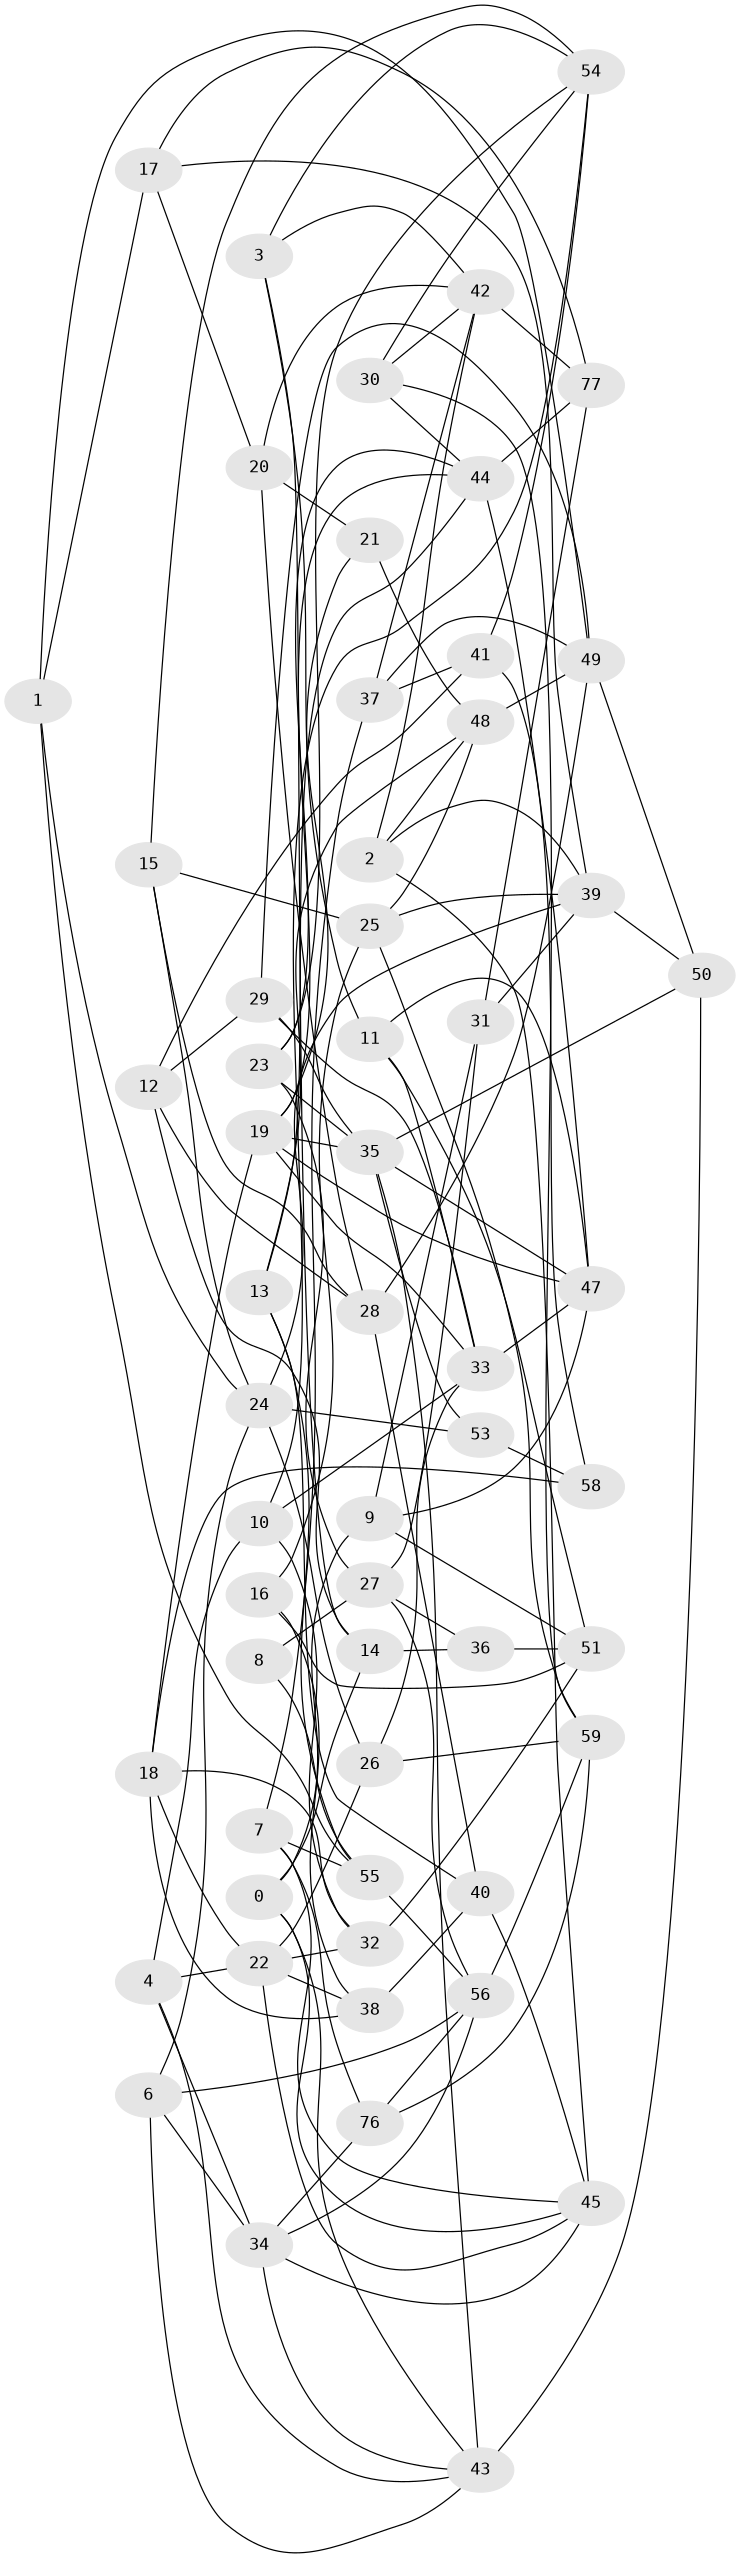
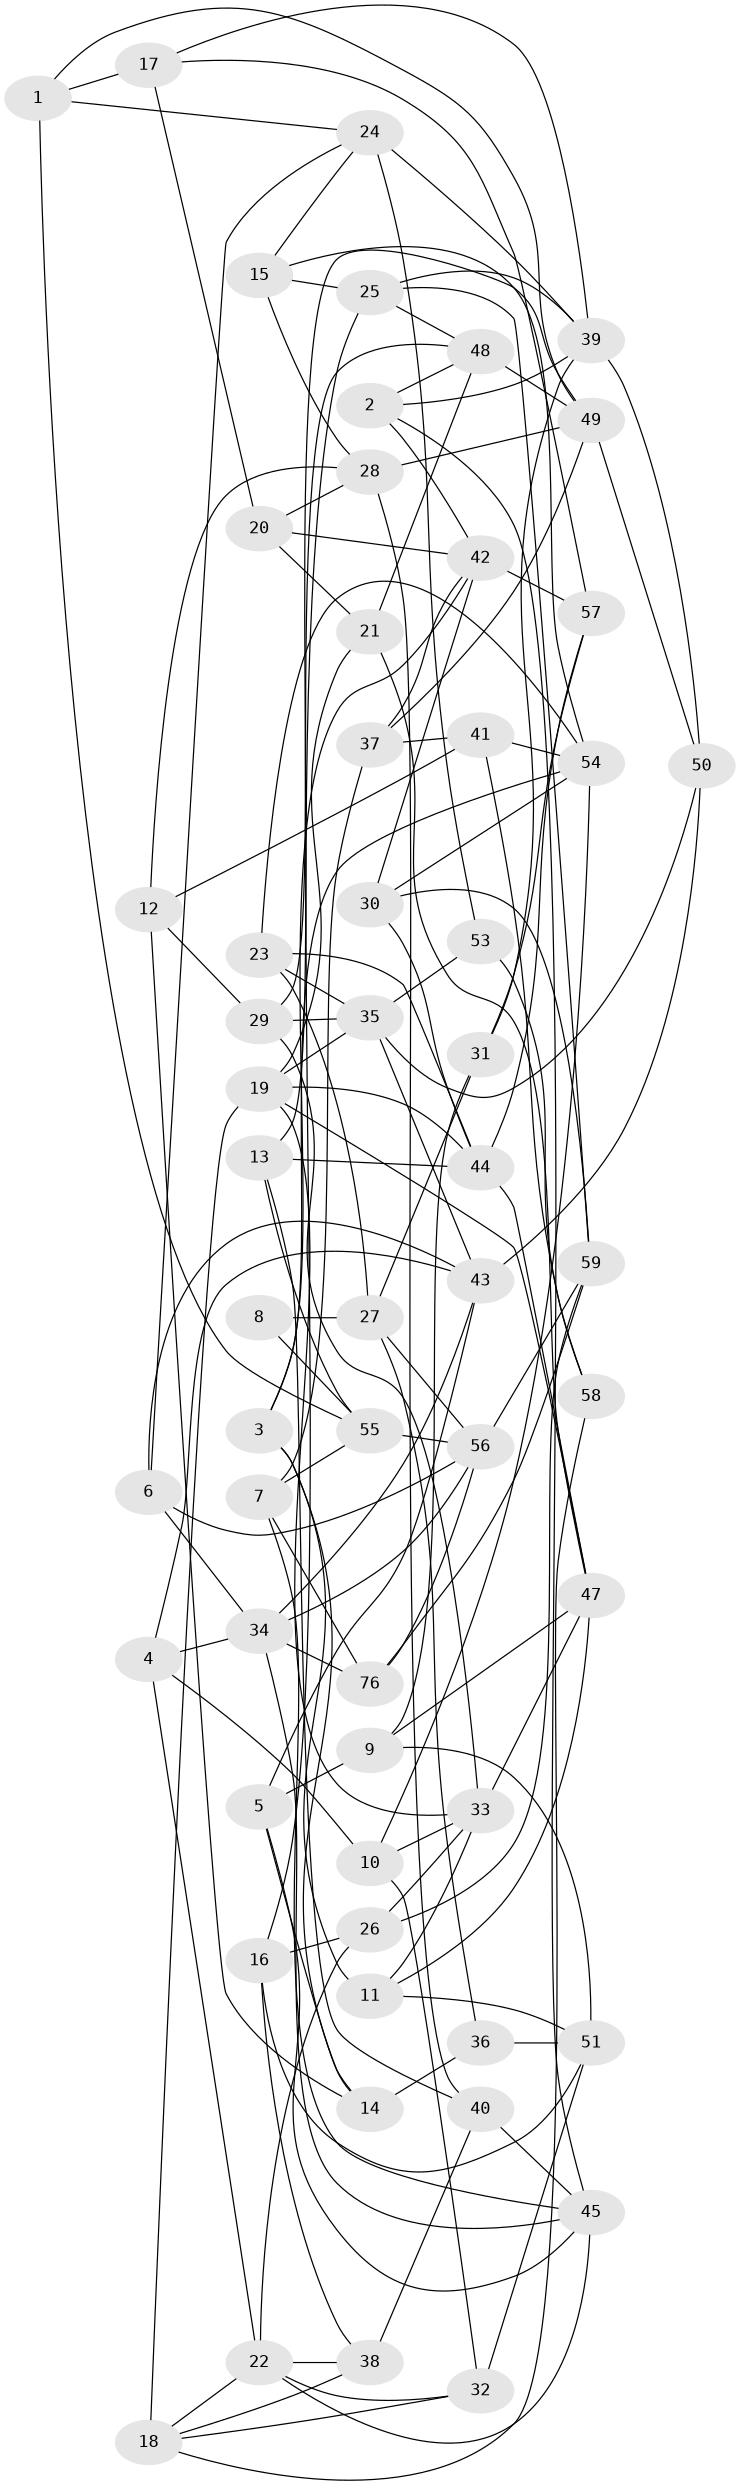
node "77": label "77" -> "57"
edge "35" -- "47": now "21" -- "47"
edge "24" -- "26": now "16" -- "26"
node "0": label "0" -> "5"
